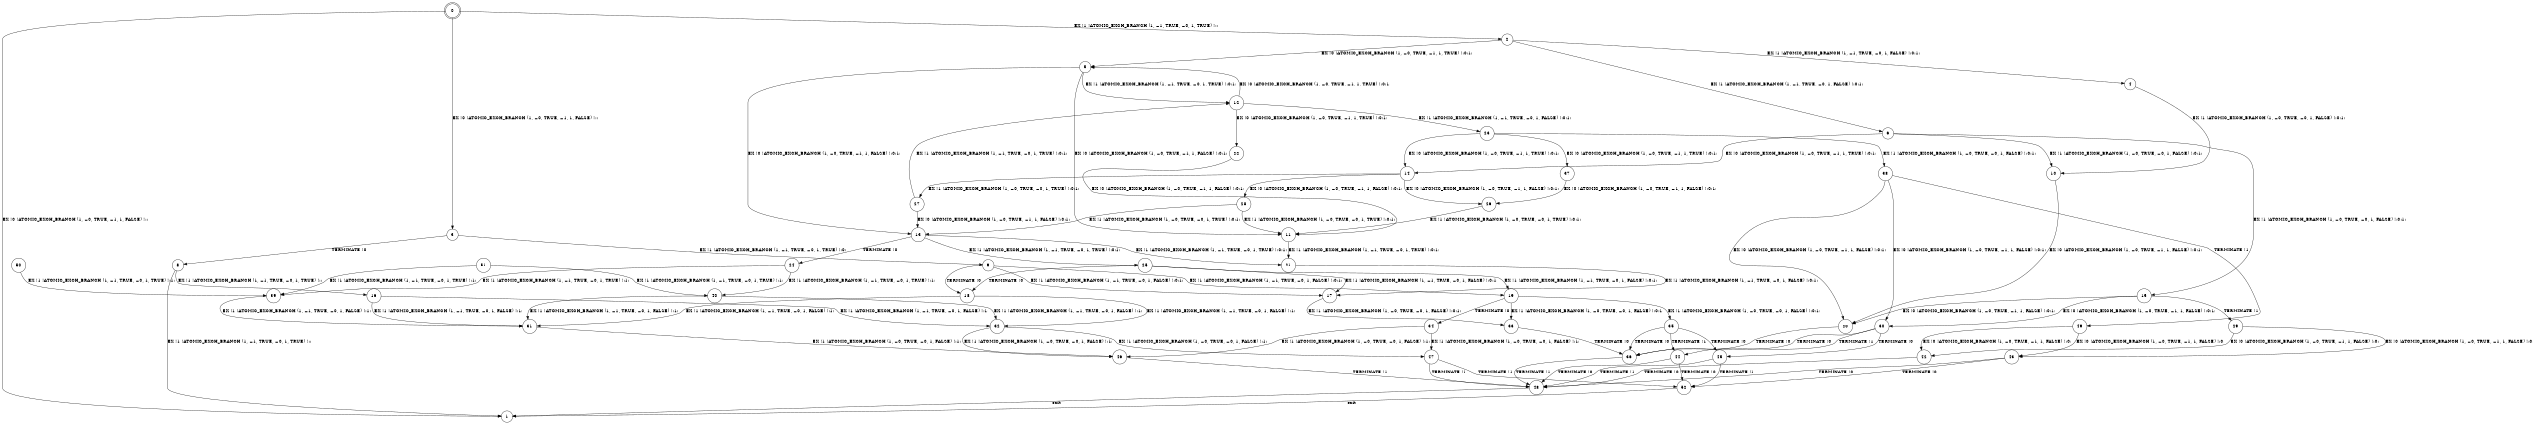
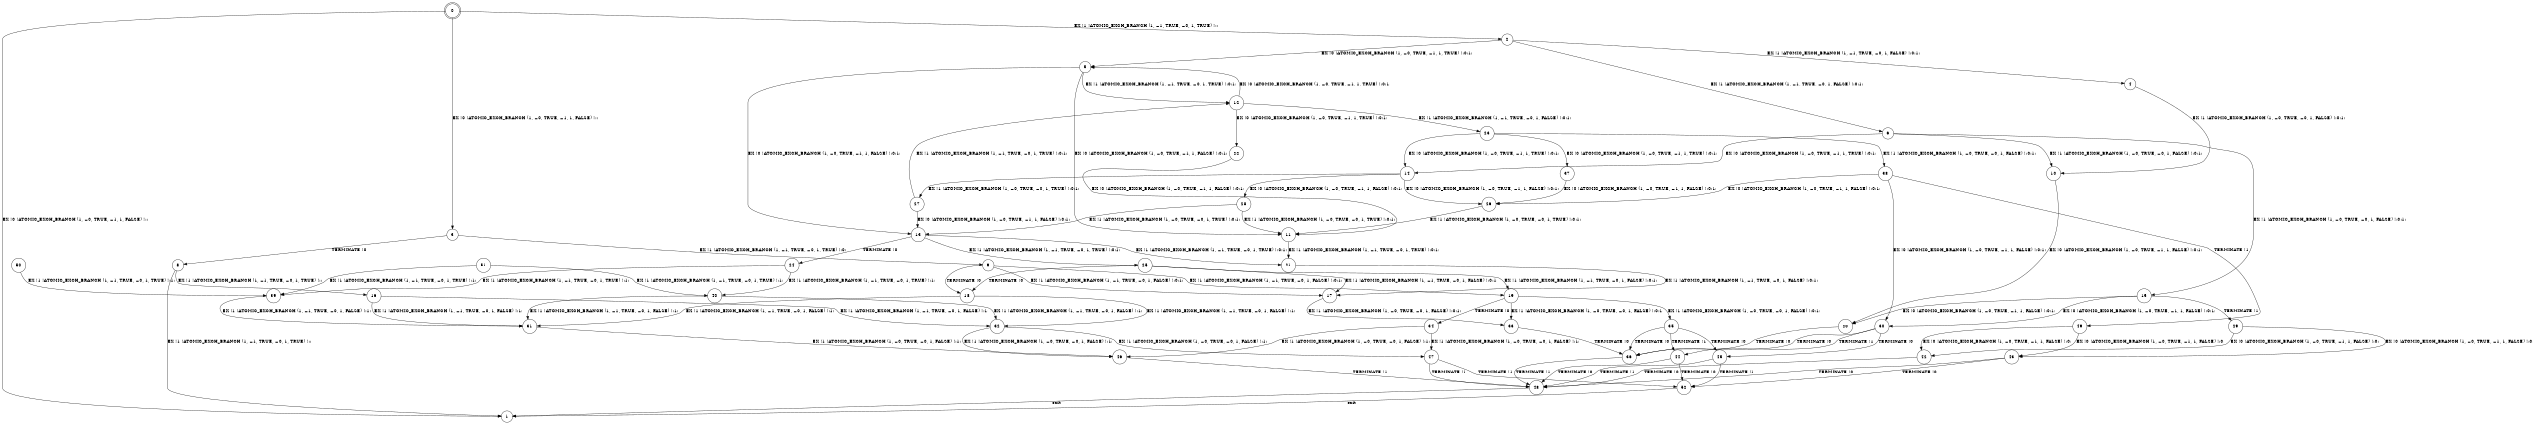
edge "38" -> "20": now "38" -> "26"
